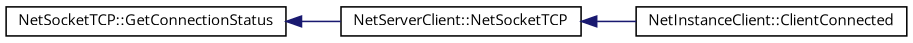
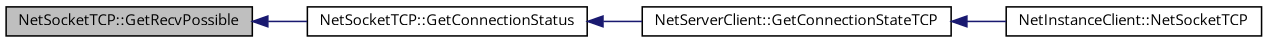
node "NetSocketTCP::GetRecvPossible": added
node "NetServerClient::NetSocketTCP": label "NetServerClient::NetSocketTCP" -> "NetServerClient::GetConnectionStateTCP"
node "NetInstanceClient::ClientConnected": label "NetInstanceClient::ClientConnected" -> "NetInstanceClient::NetSocketTCP"
